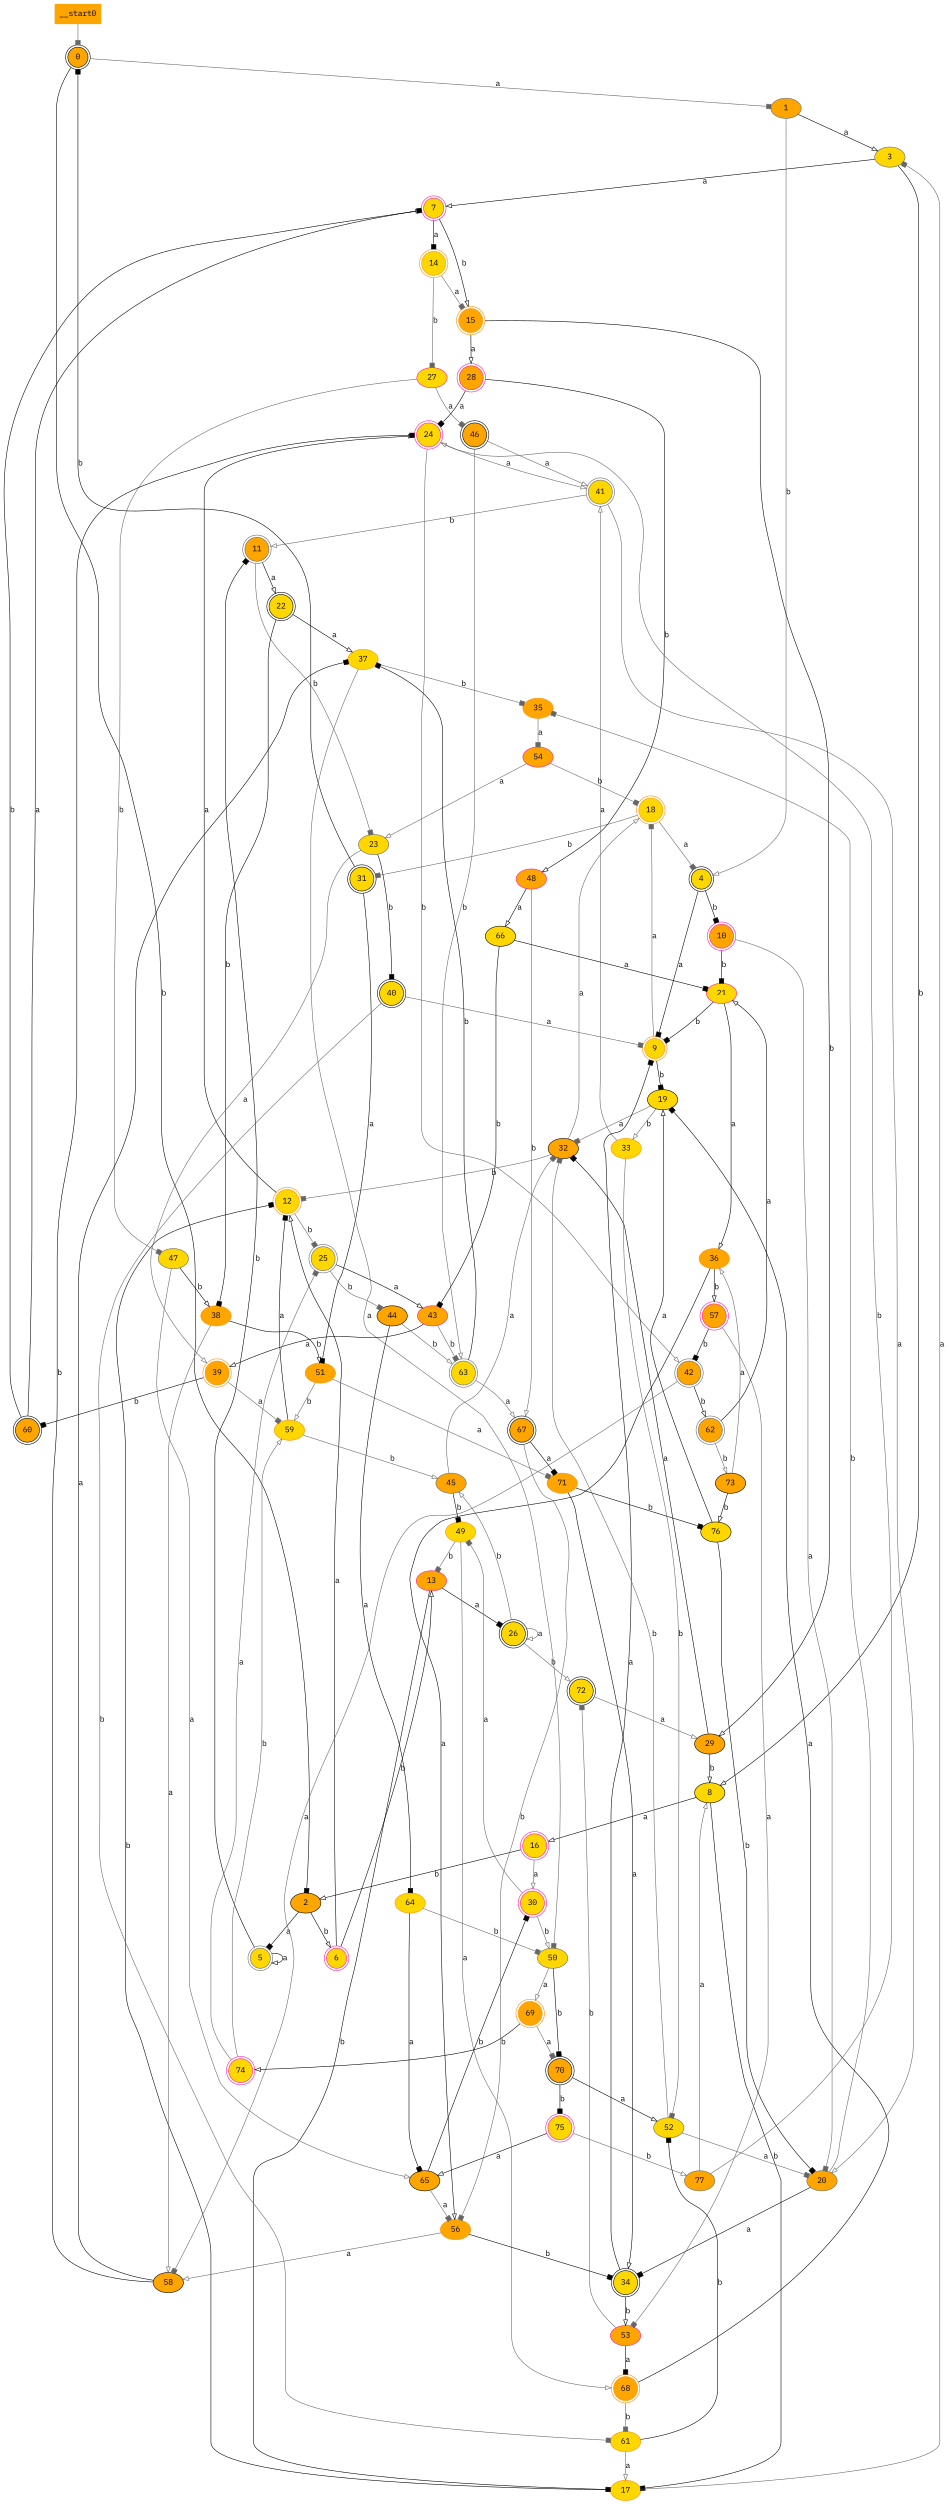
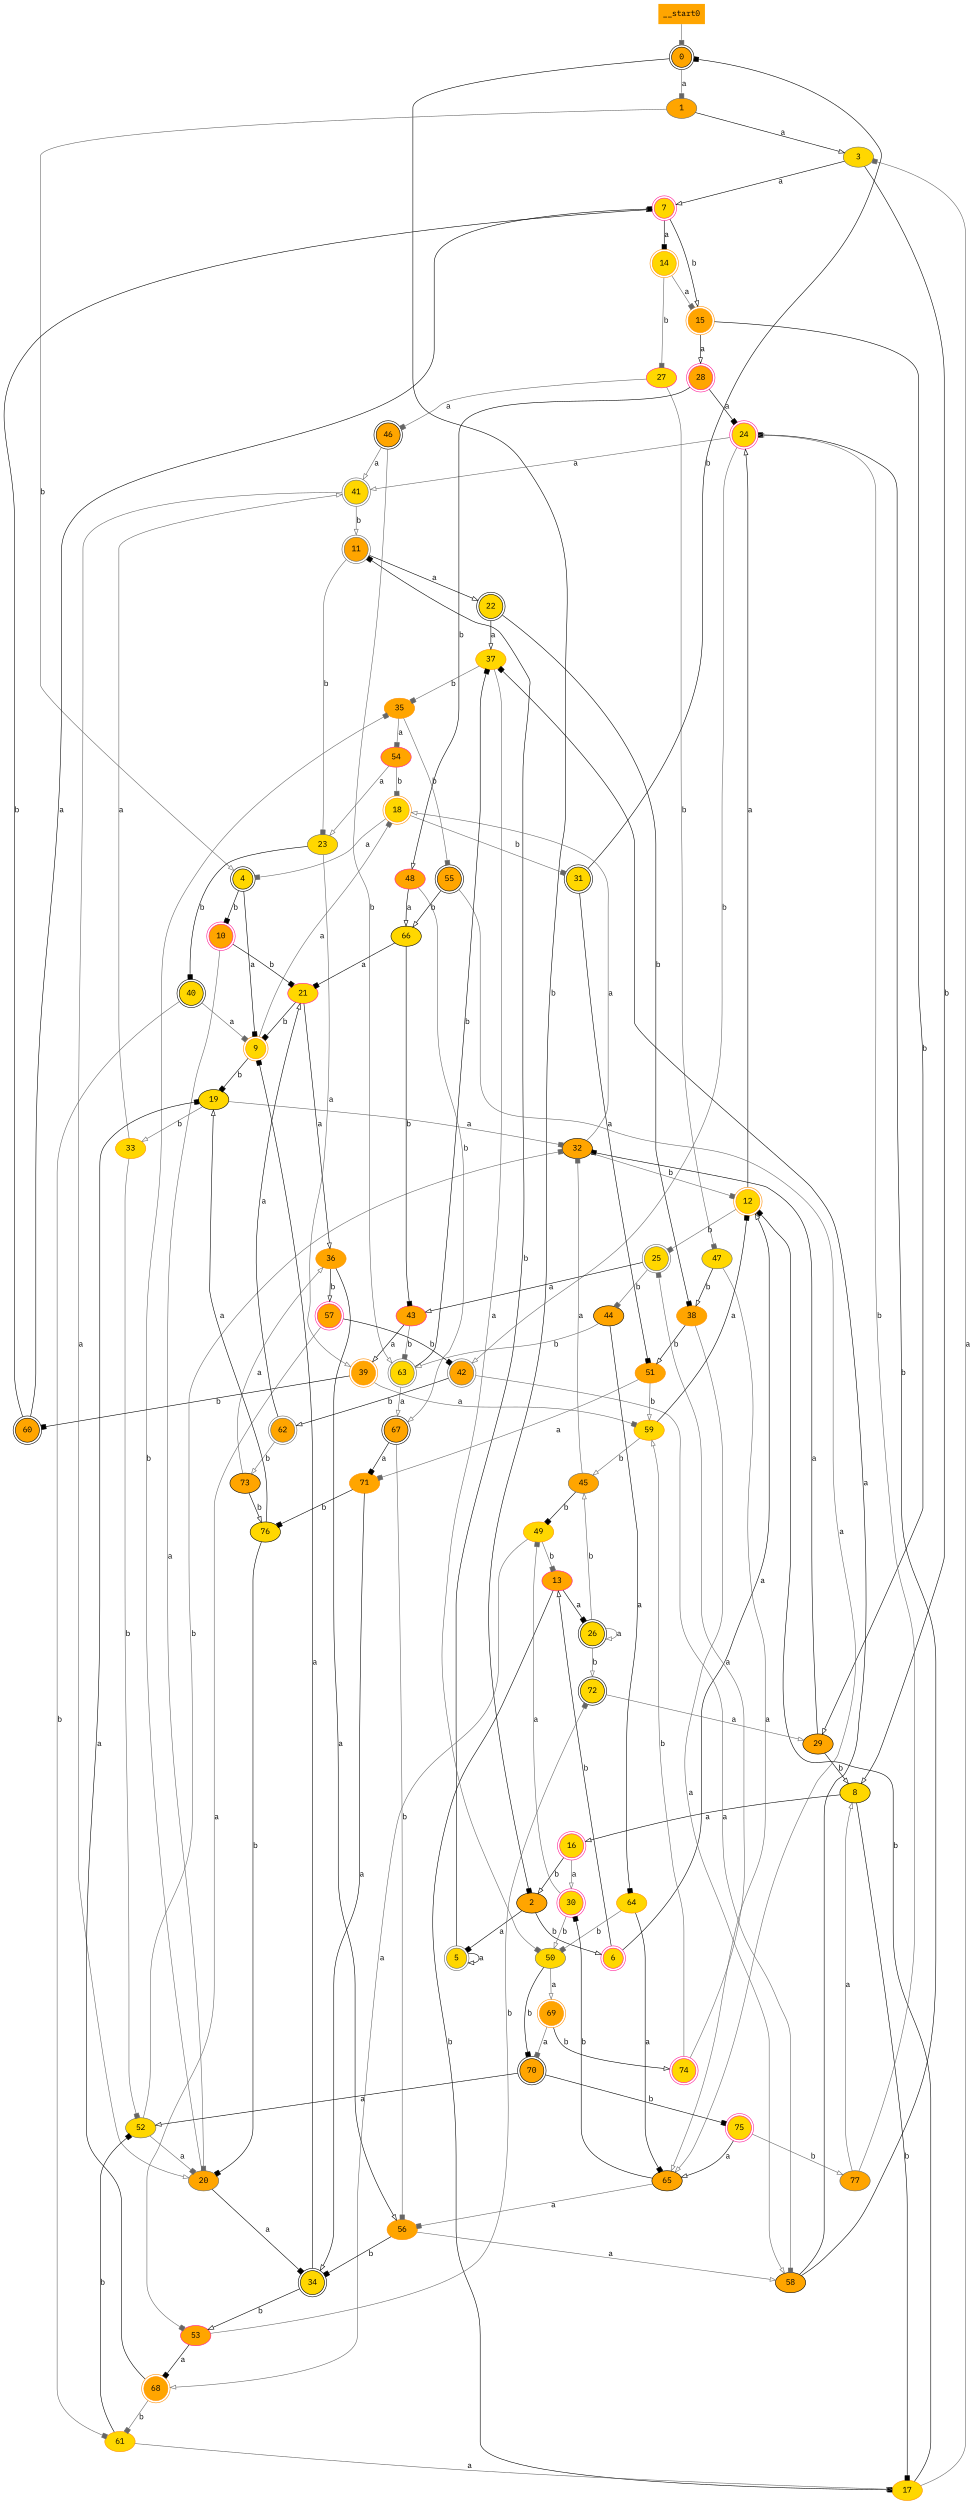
node "55": added
